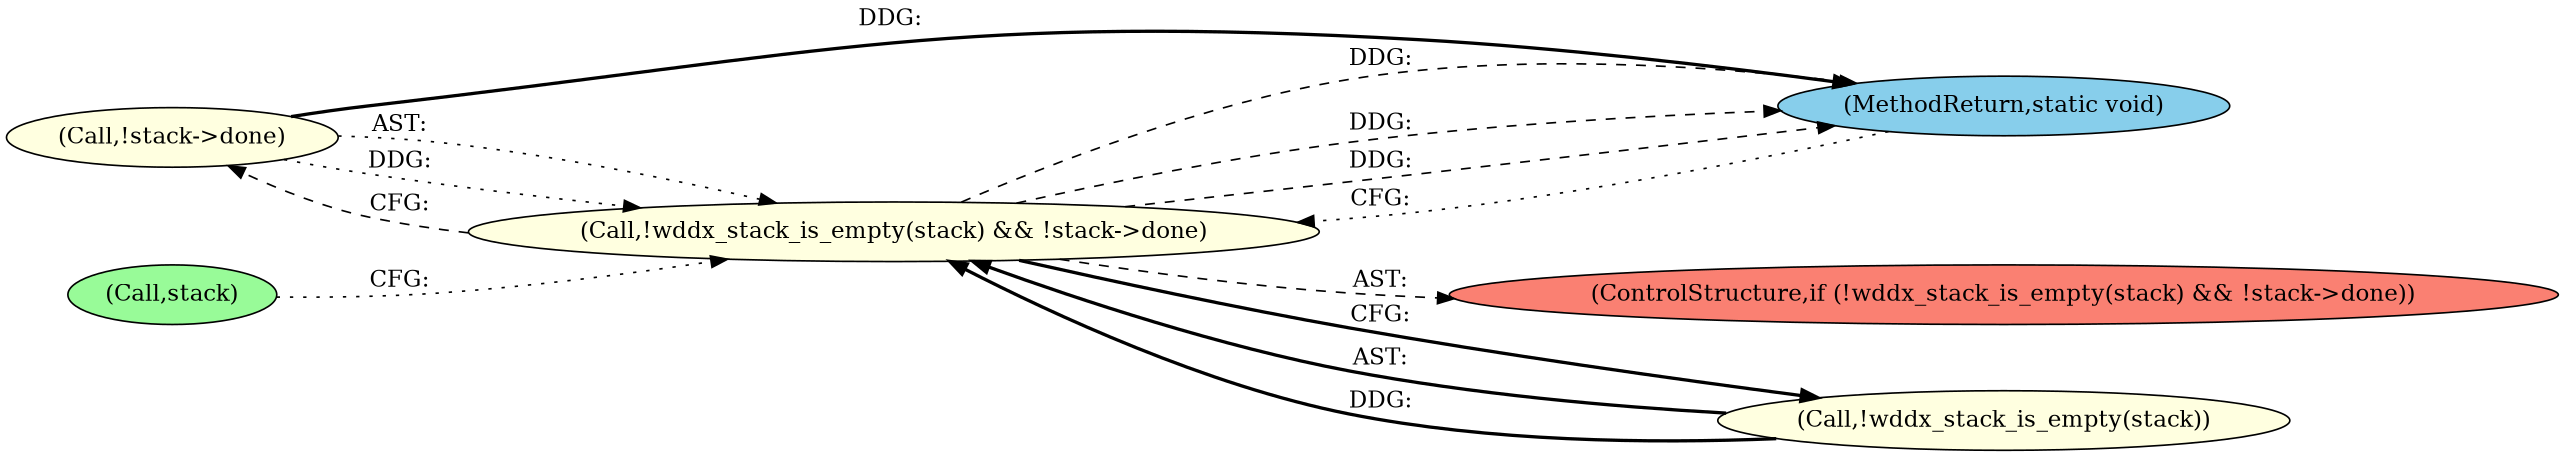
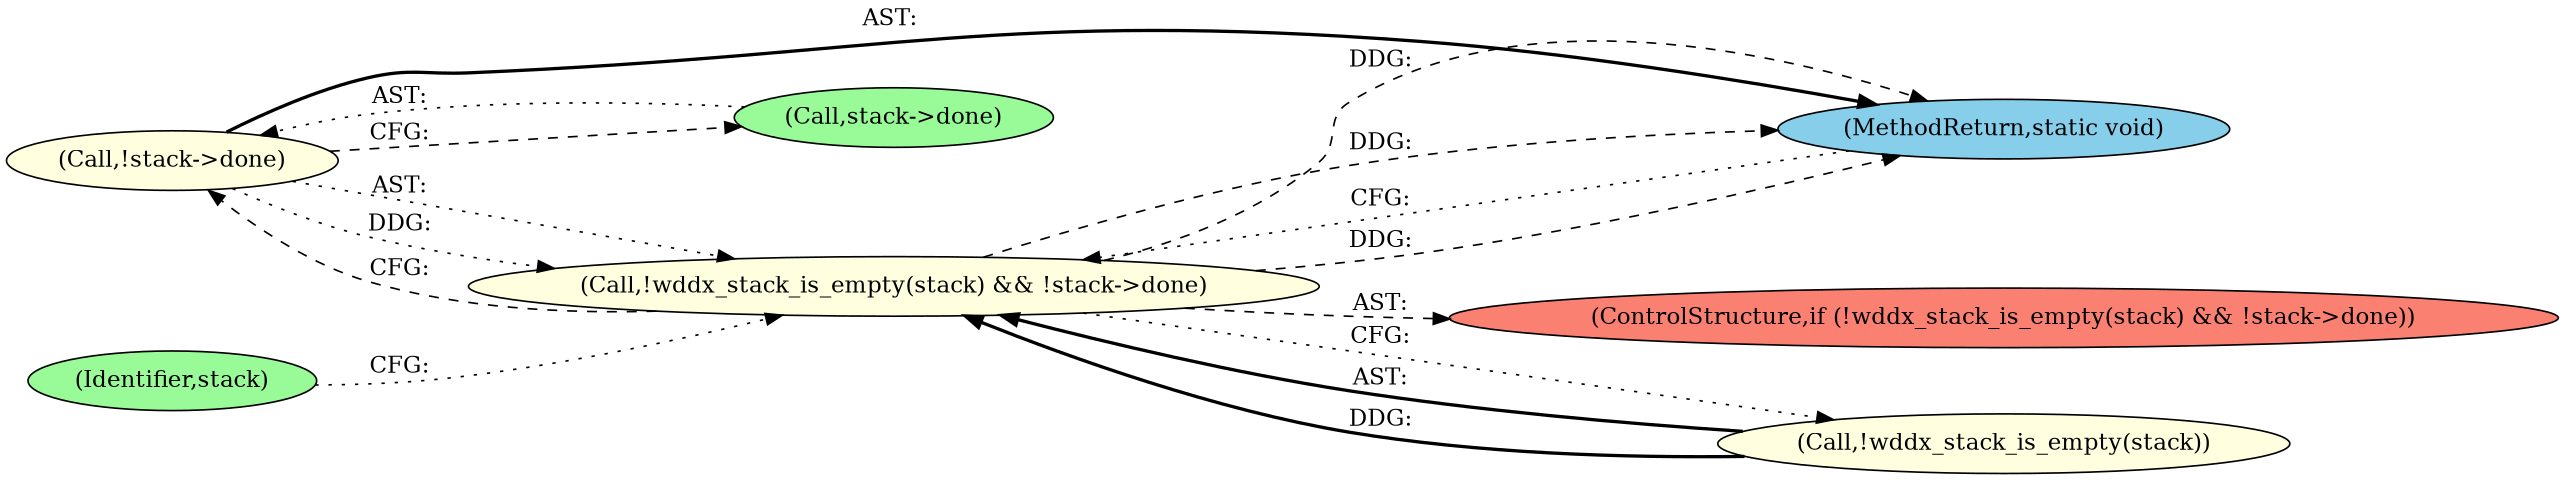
edge "(Call,!stack->done)" -> "(MethodReturn,static void)": label "DDG: " -> "AST: "
node "(Call,stack->done)": added
node "(Call,stack)": label "(Call,stack)" -> "(Identifier,stack)"
edge "(Call,!wddx_stack_is_empty(stack) && !stack->done)" -> "(Call,!wddx_stack_is_empty(stack))": style bold -> dotted
